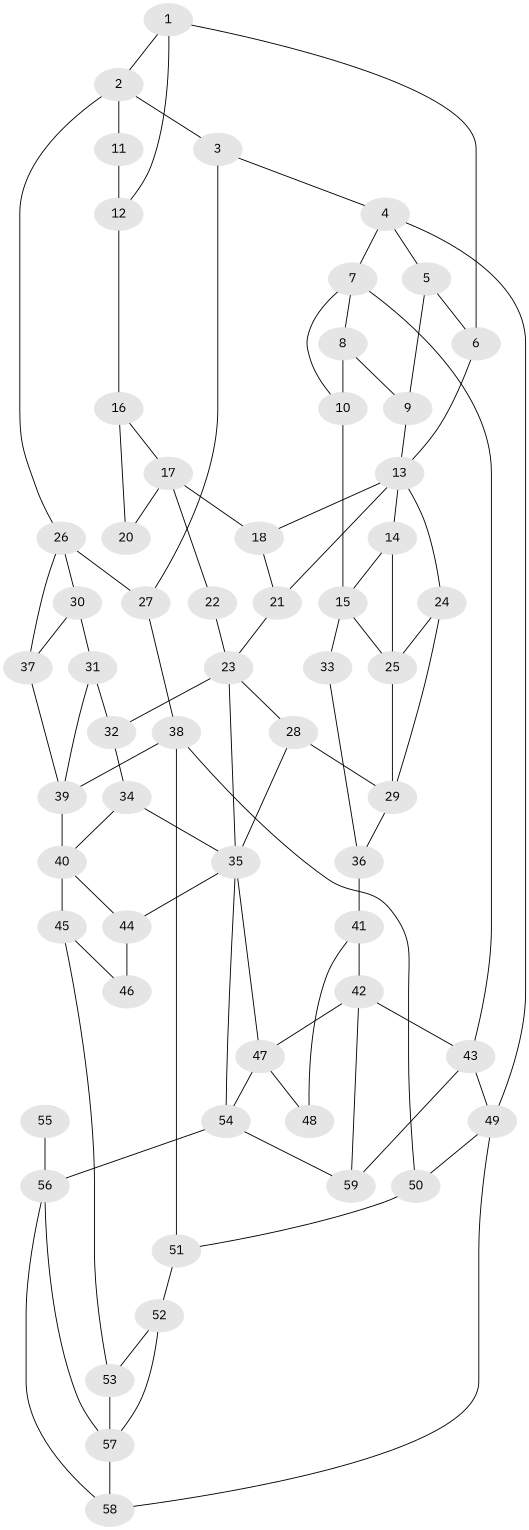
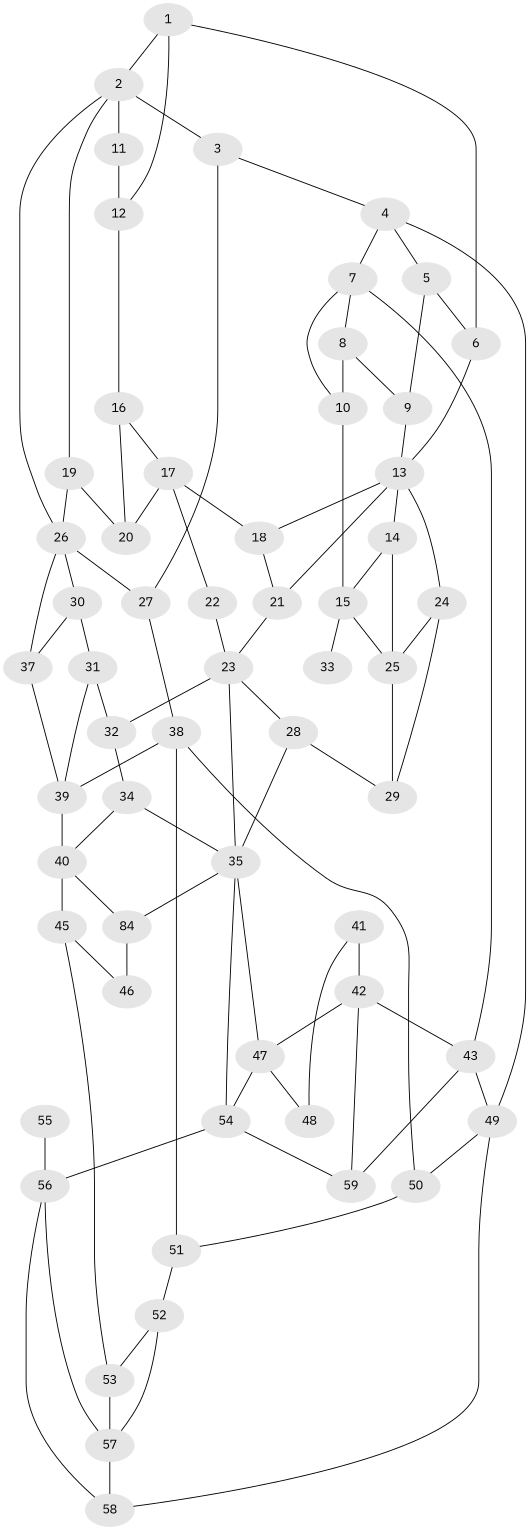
node "19": added
node "36": removed
node "44": label "44" -> "84"
